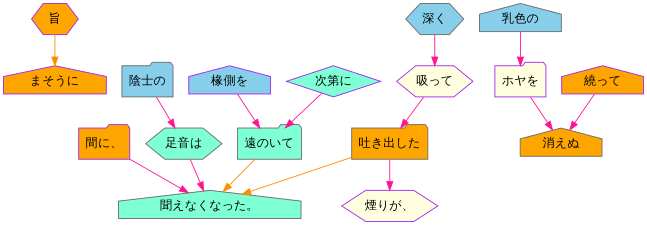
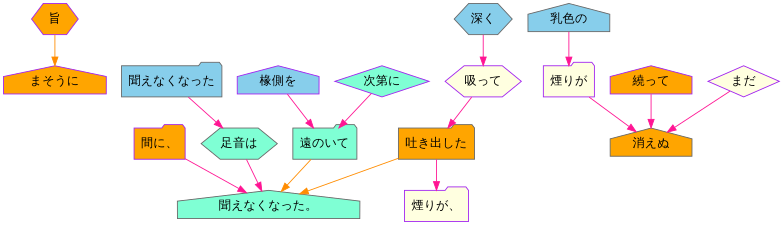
node "陰士の": label "陰士の" -> "聞えなくなった"
node "ホヤを": label "ホヤを" -> "煙りが"
node "まだ": added
node "煙りが、": shape hexagon -> folder
